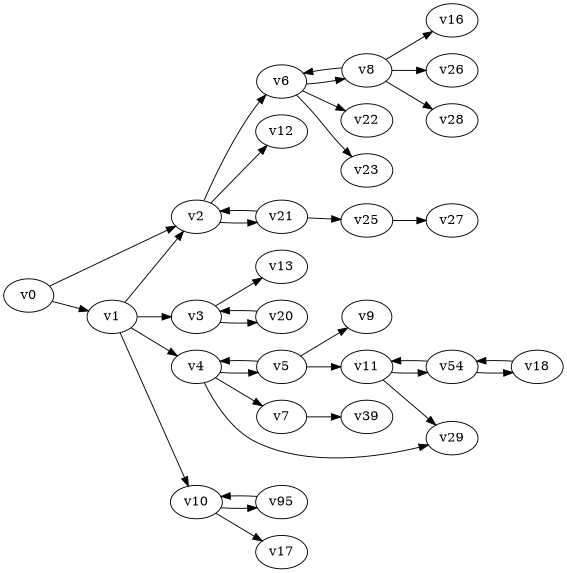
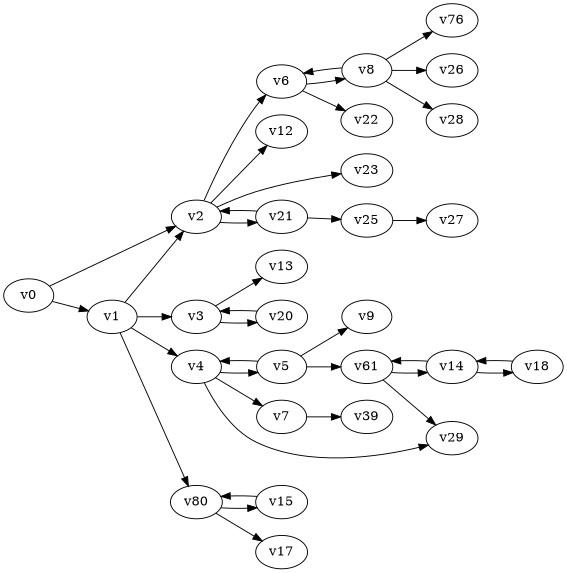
node "v16": label "v16" -> "v76"
edge "v6" -> "v23": now "v2" -> "v23"
node "v11": label "v11" -> "v61"
node "v54": label "v54" -> "v14"
node "v10": label "v10" -> "v80"
node "v95": label "v95" -> "v15"
